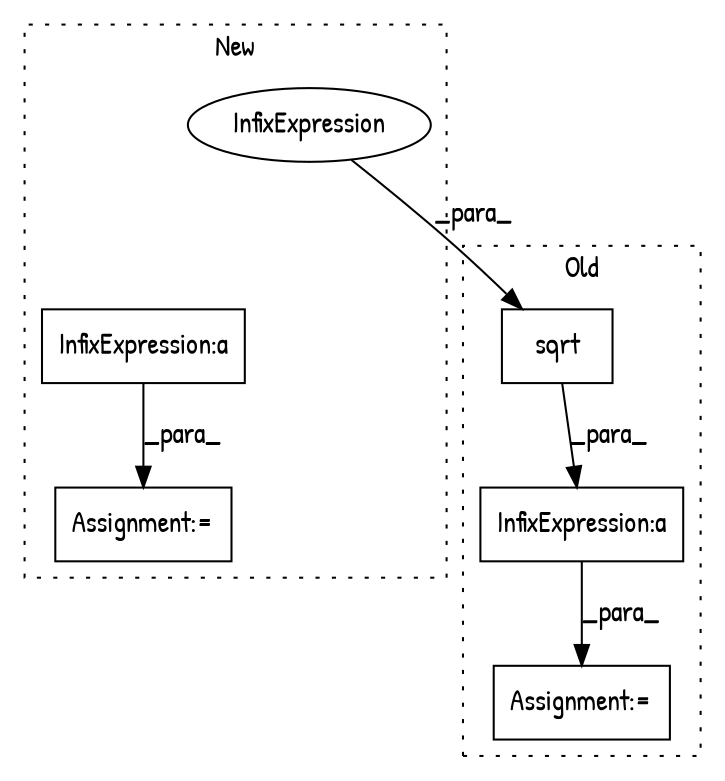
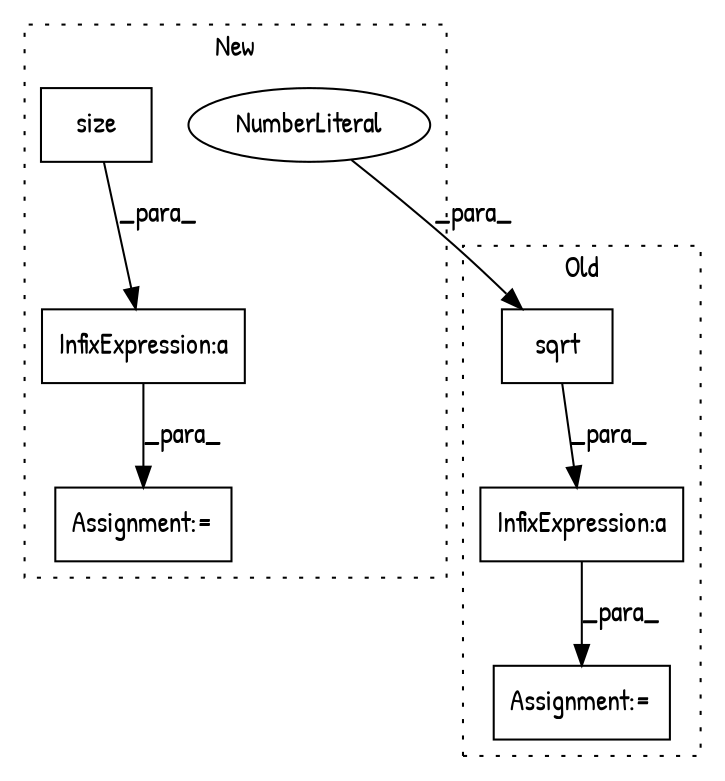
node "size": added
node "InfixExpression": label "InfixExpression" -> "NumberLiteral"
